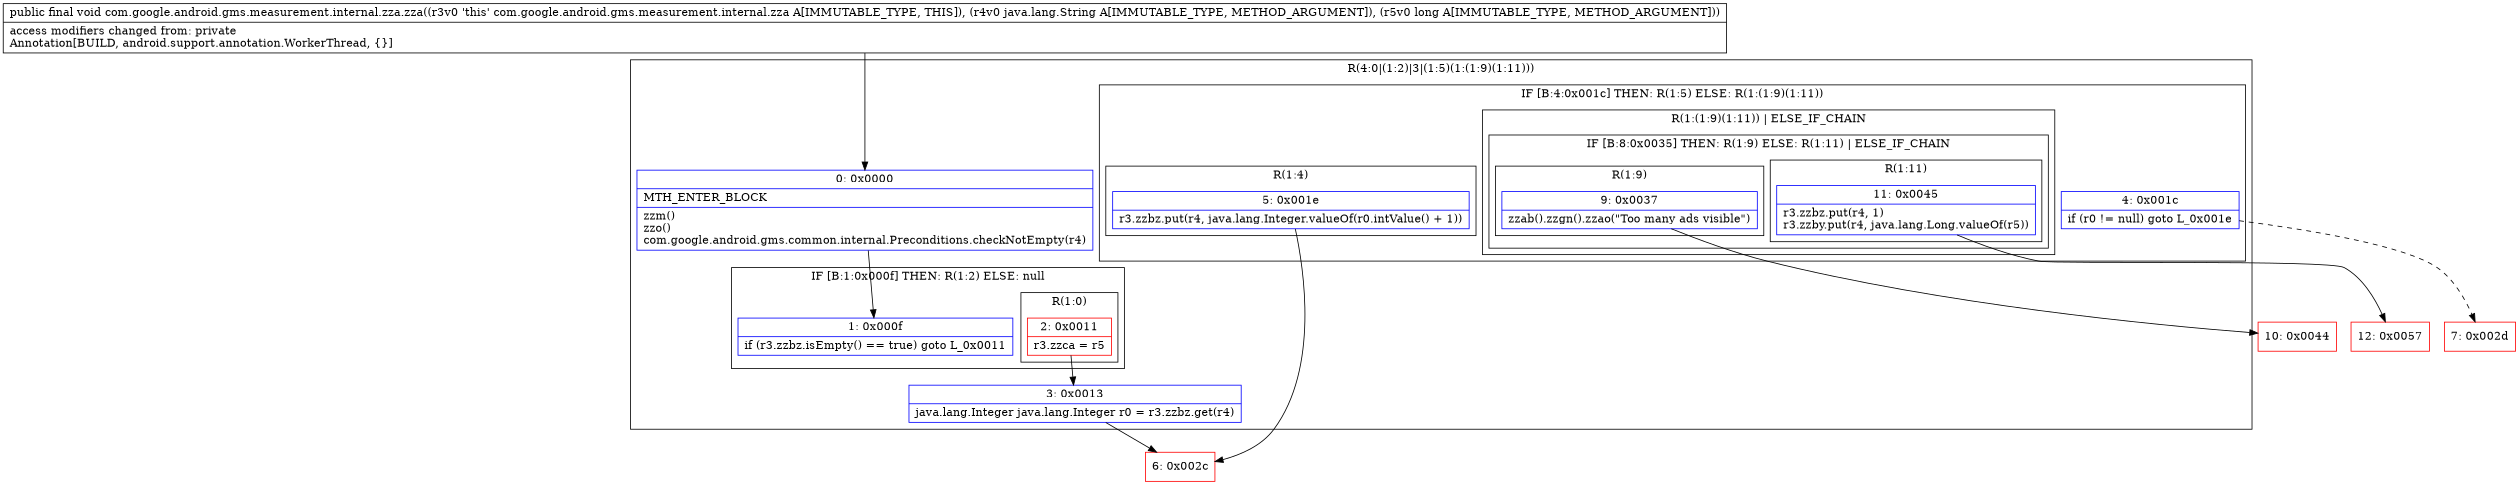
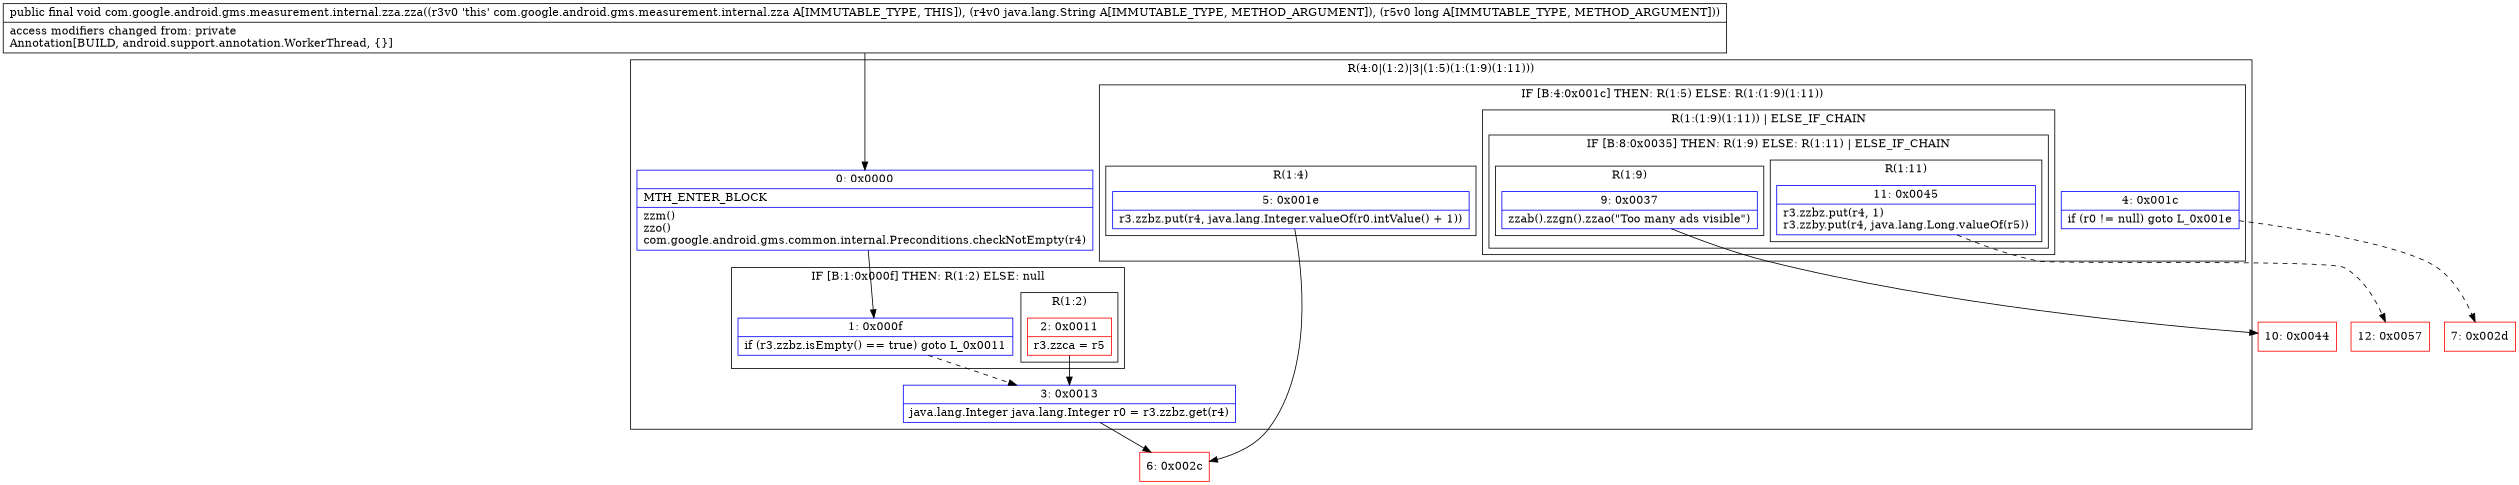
edge "11: 0x0045" -> "12: 0x0057": style solid -> dashed
cluster "R(1:0)": label "R(1:0)" -> "R(1:2)"
edge "1: 0x000f" -> "3: 0x0013": added
